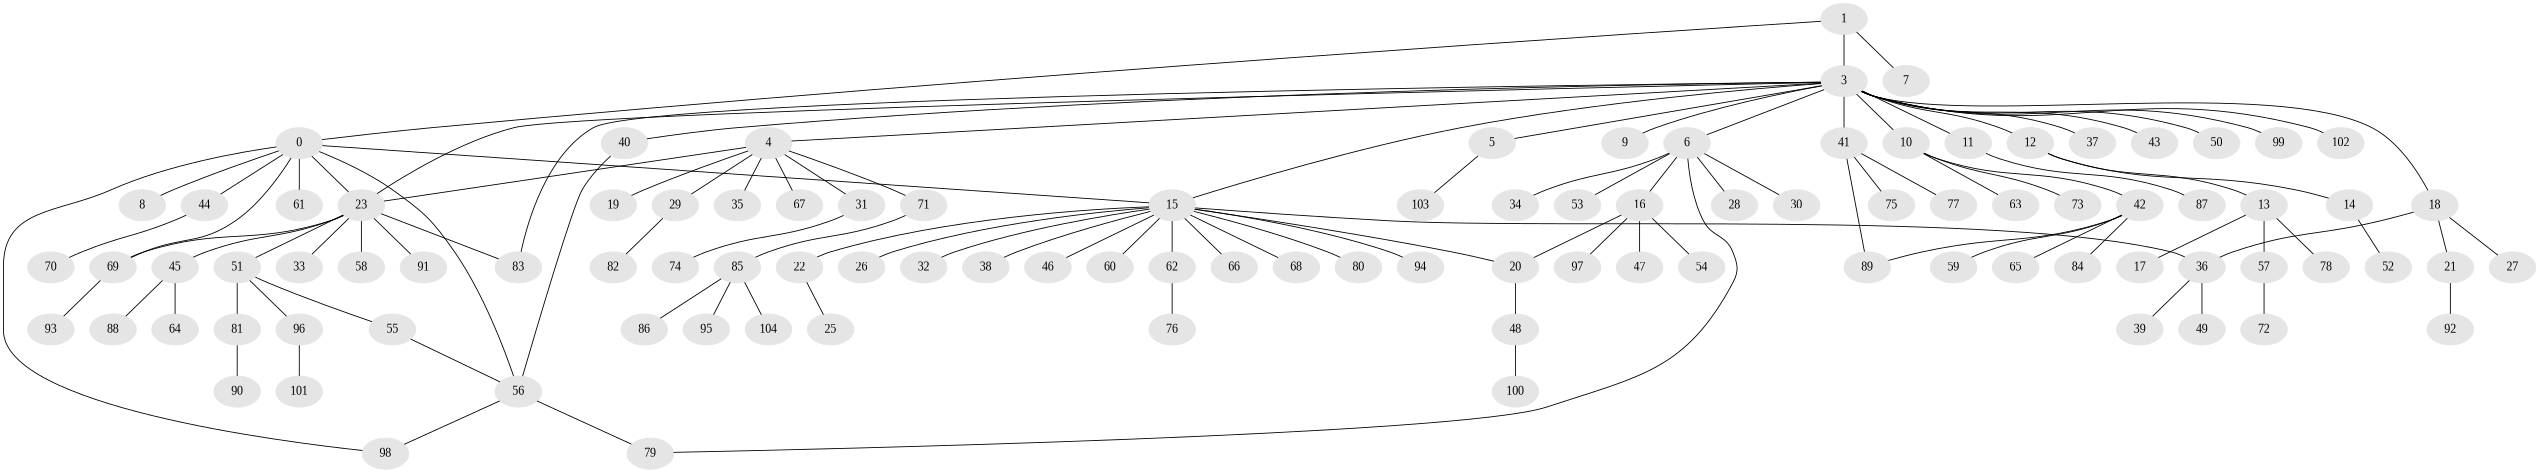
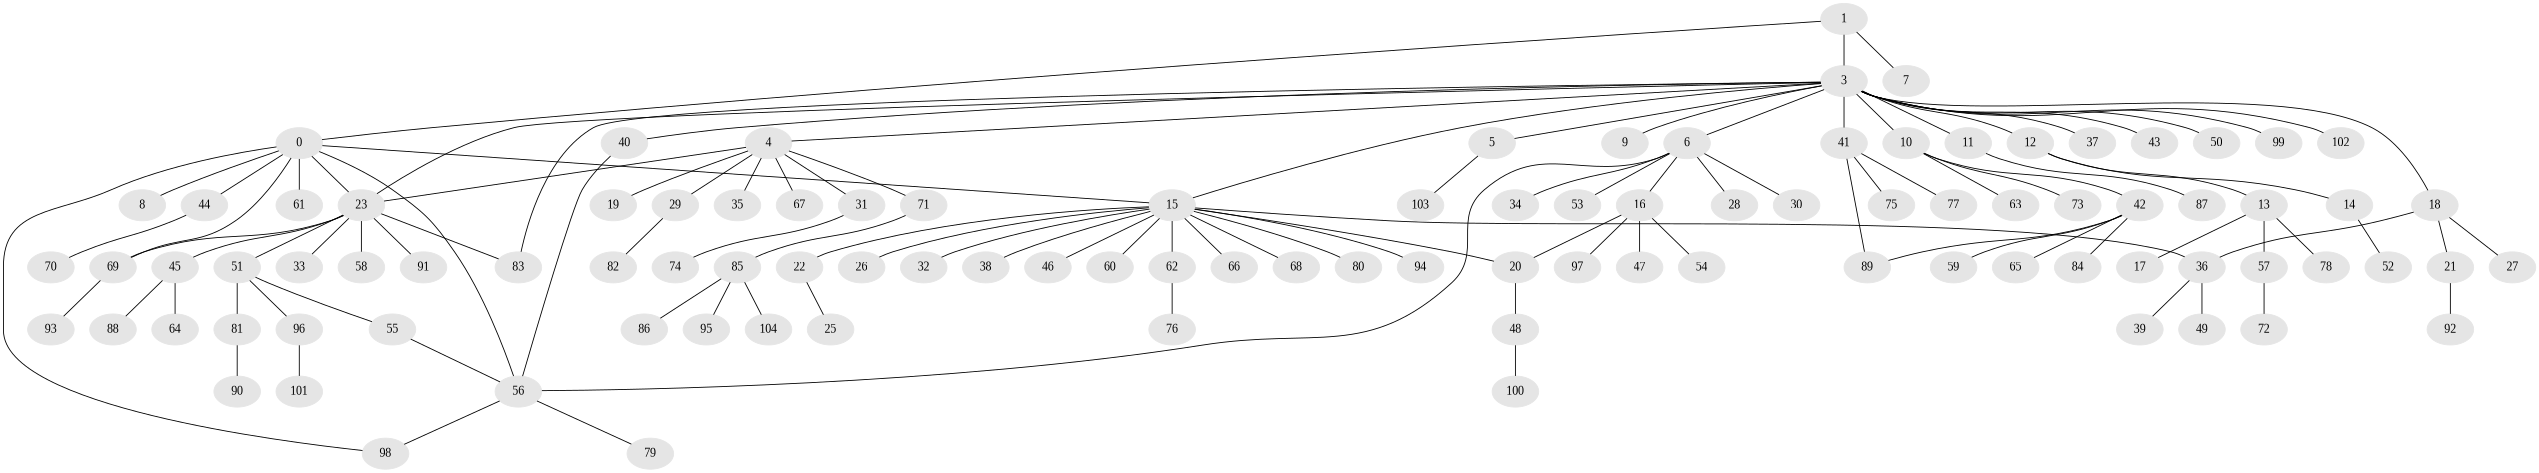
edge "6" -- "79": now "6" -- "56"
